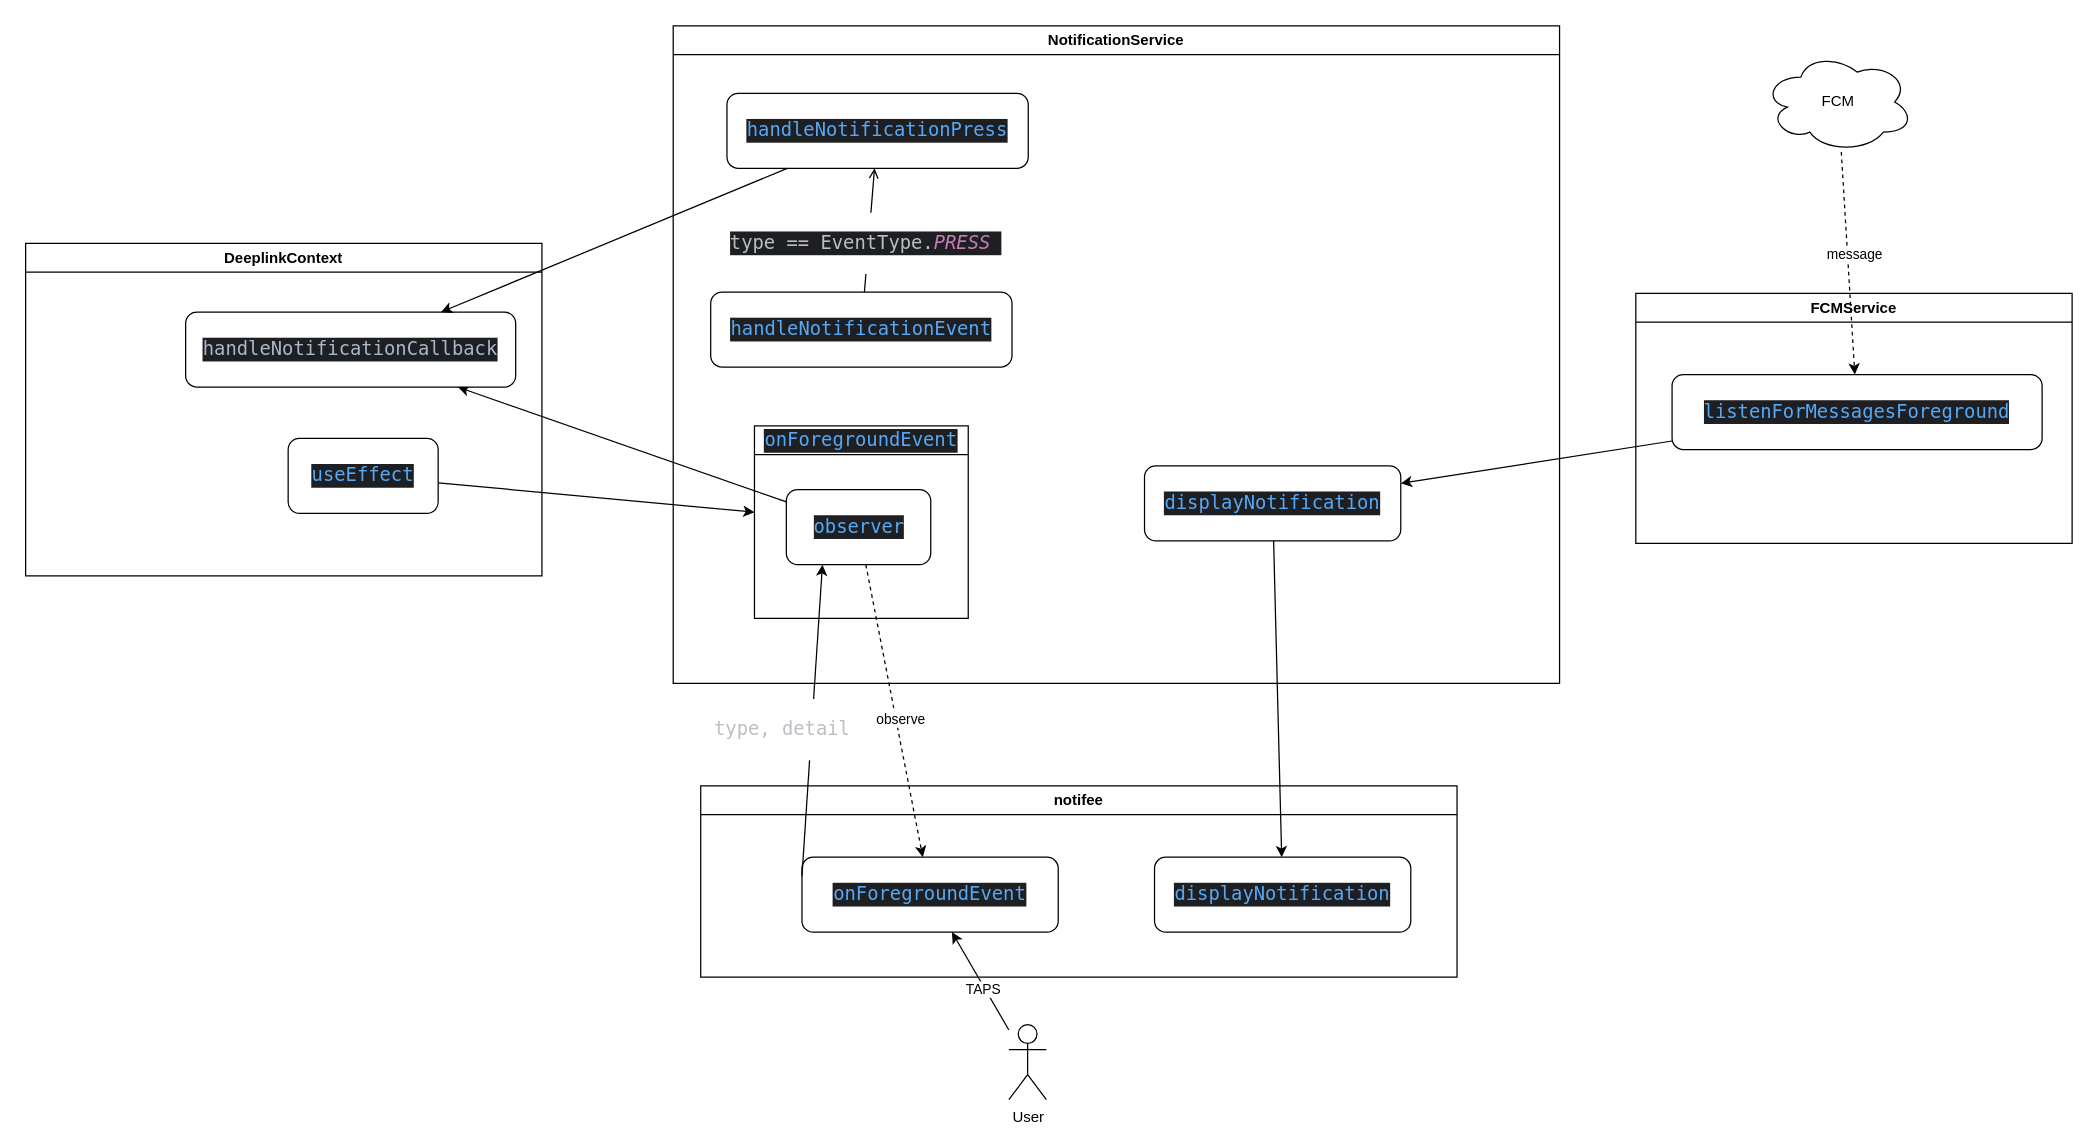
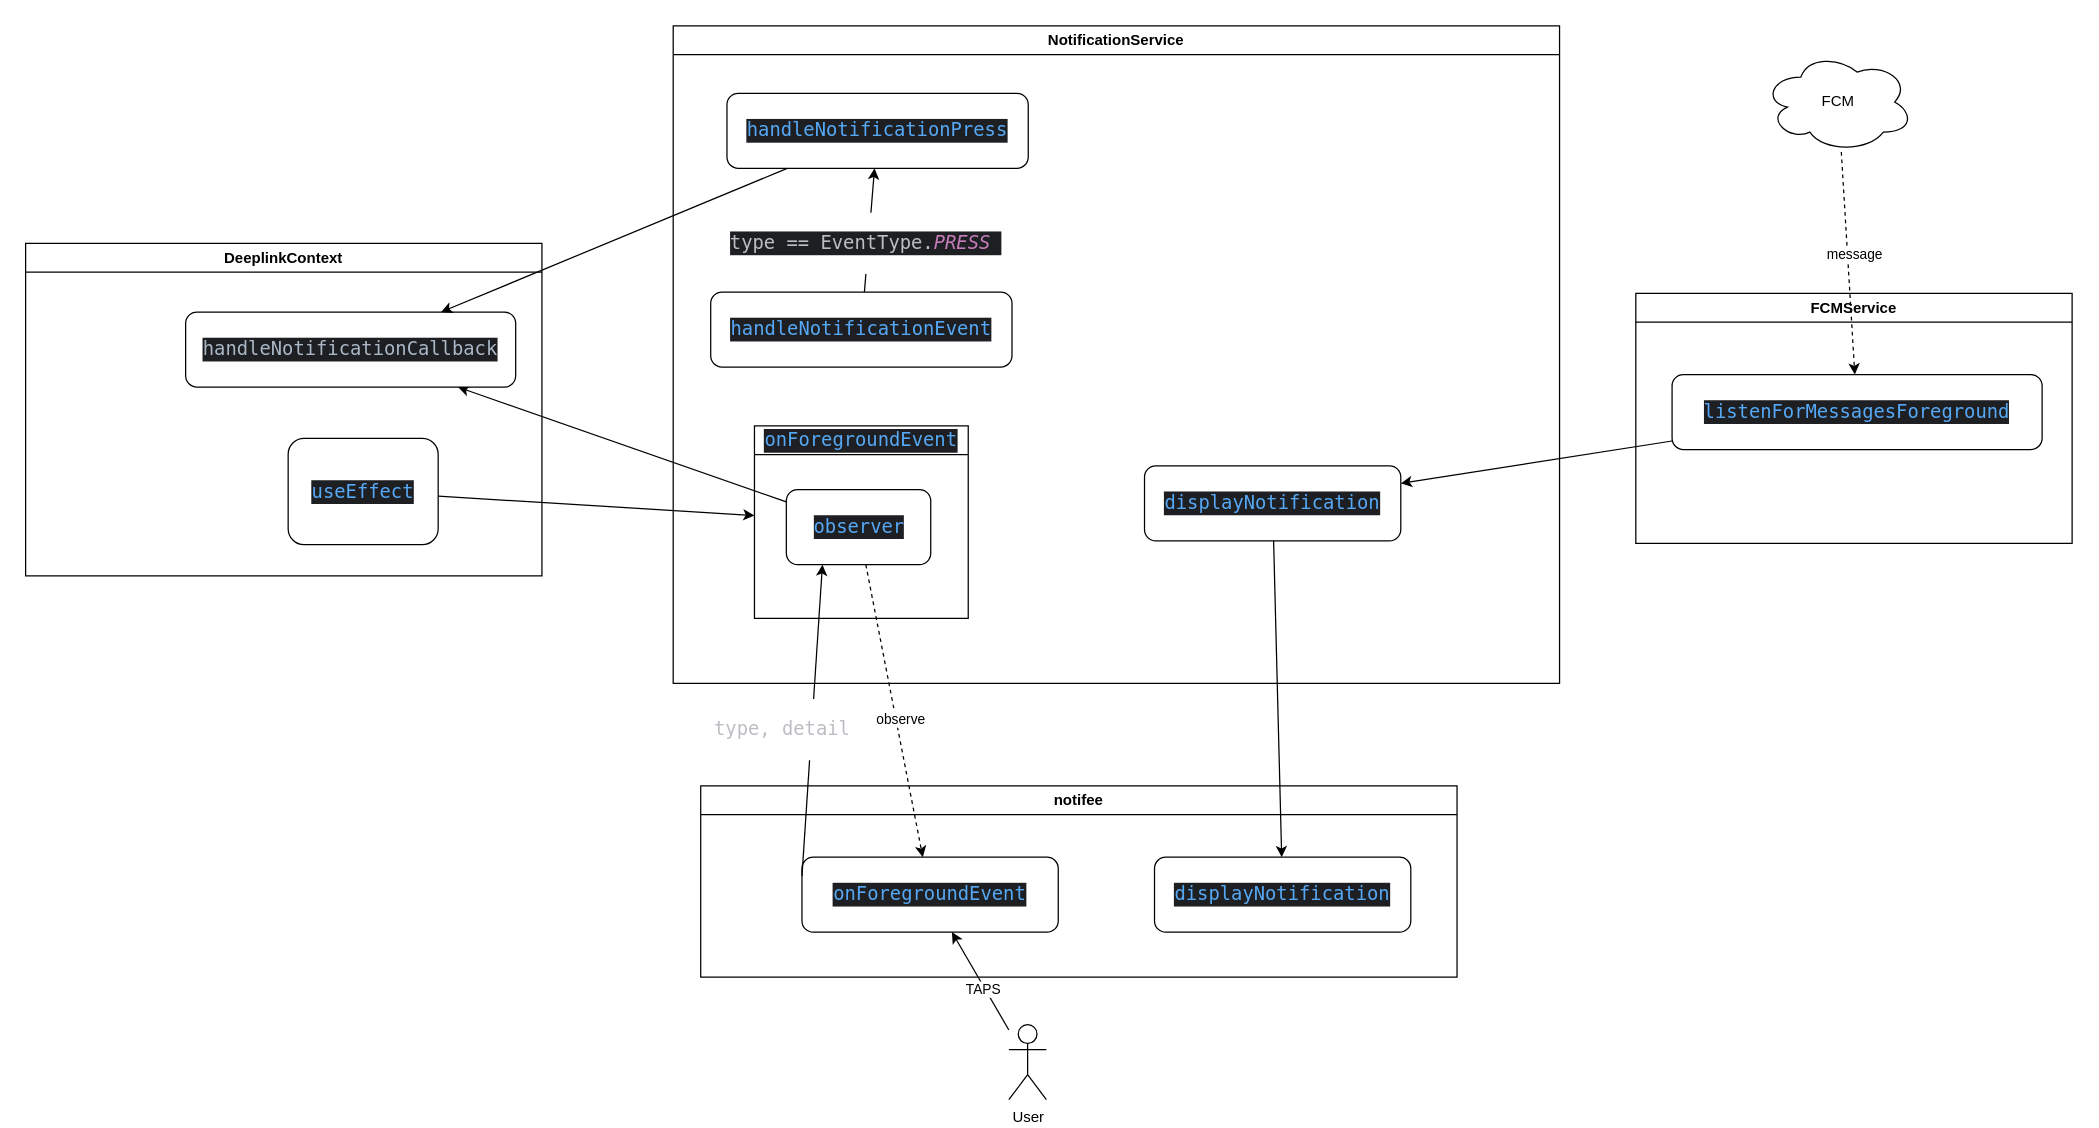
edge "handleNotificationEvent" -> "handleNotificationPress": arrowhead open -> classic
node "useEffect": size 150x75 -> 150x106
